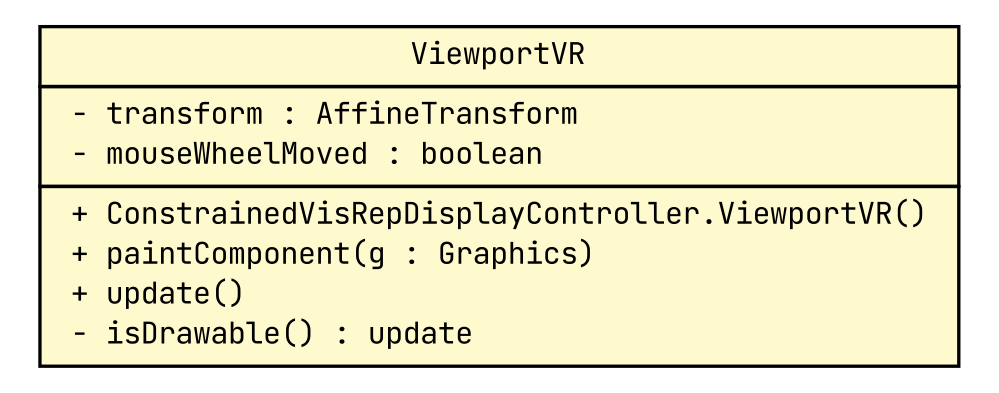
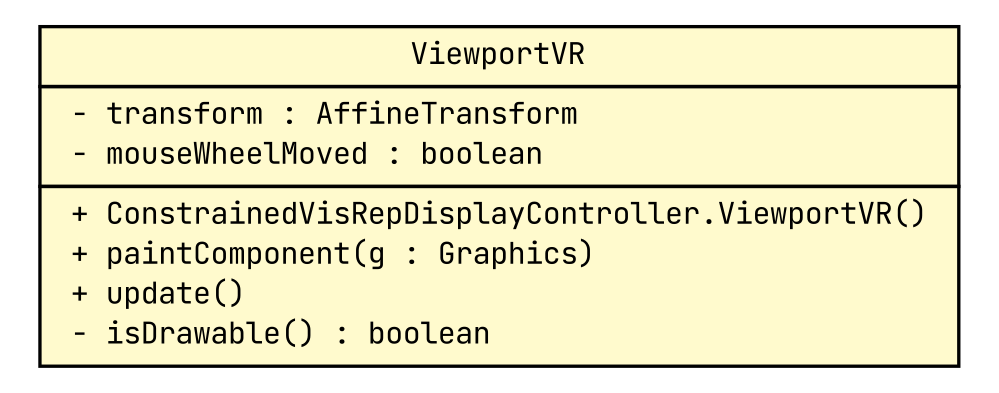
node "ViewportVR": text "- isDrawable() : update" -> "- isDrawable() : boolean"
